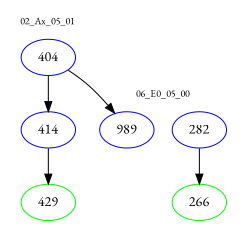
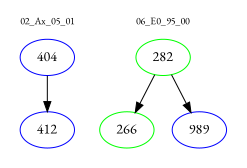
cluster "06_E0_05_00": label "06_E0_05_00" -> "06_E0_95_00"
edge "404" -> "989": now "282" -> "989"
node "414": label "414" -> "412"
node "282": color blue -> green
node "429": removed
